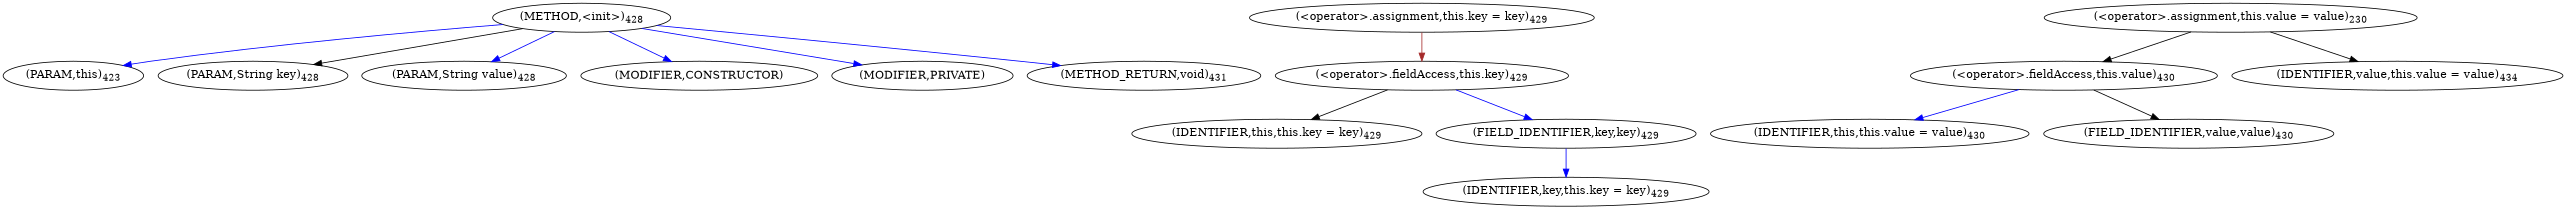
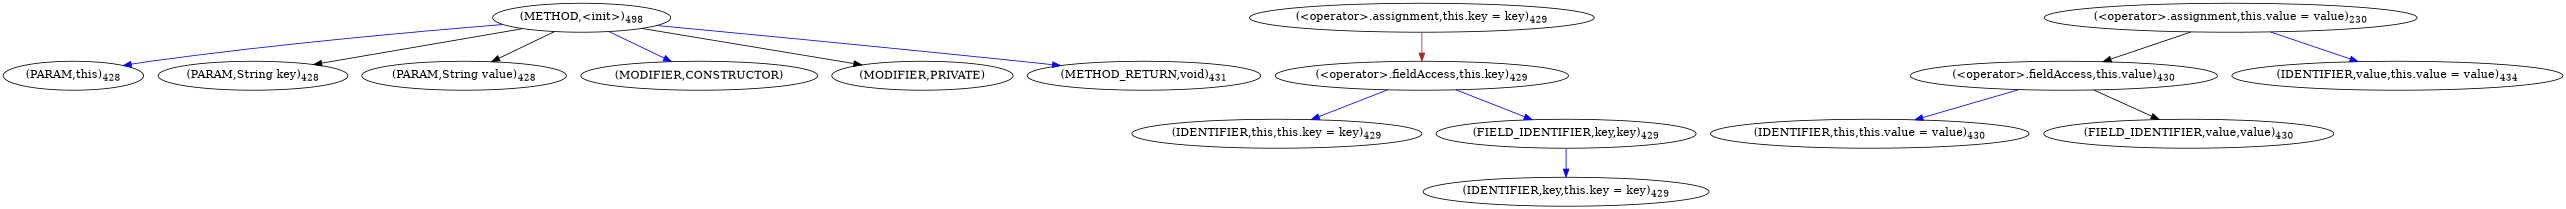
node "(METHOD,<init>)": text "428" -> "498"
edge "(METHOD,<init>)" -> "(PARAM,String value)": color blue -> black
edge "(<operator>.assignment,this.value = value)" -> "(IDENTIFIER,value,this.value = value)": color black -> blue
edge "(METHOD,<init>)" -> "(MODIFIER,PRIVATE)": color blue -> black
node "(PARAM,this)": text "423" -> "428"
edge "(<operator>.fieldAccess,this.key)" -> "(IDENTIFIER,this,this.key = key)": color black -> blue
